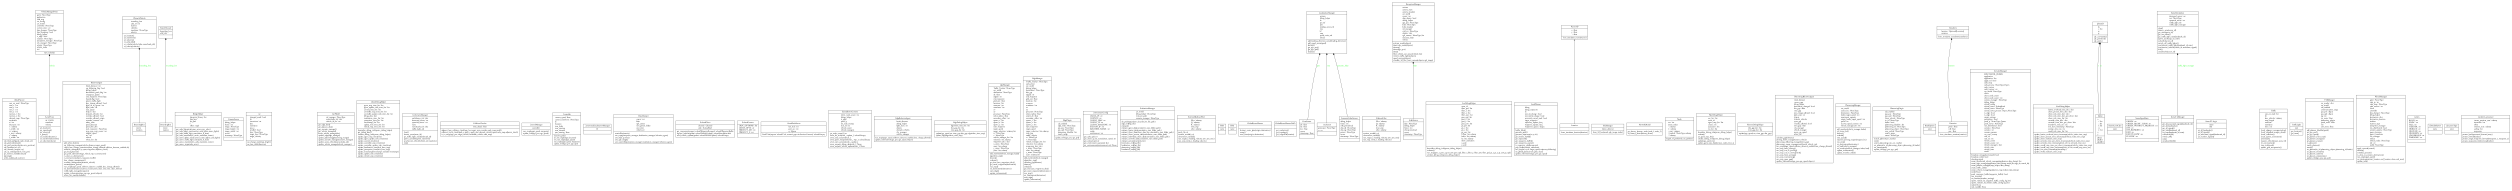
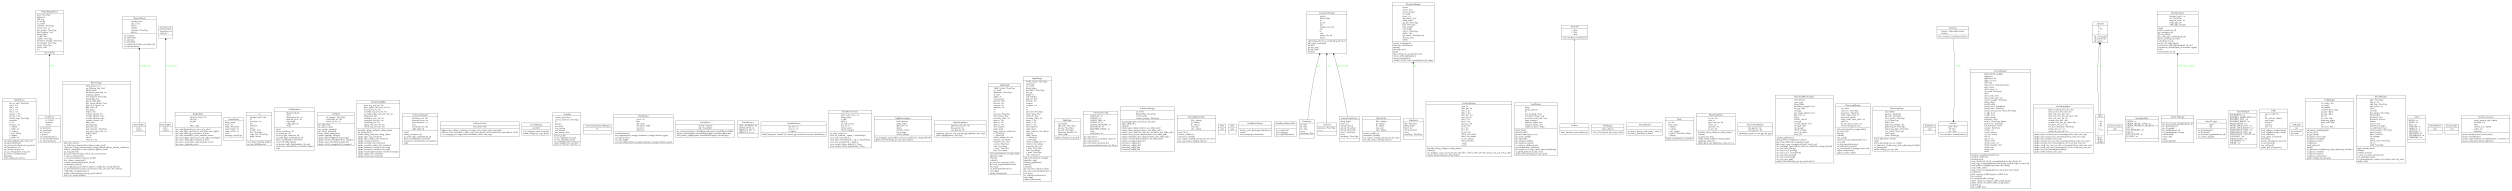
edge "Rotation" -> "Transform": reversed
node "CarlaSimulation": added
node "SumoVehSignal": added
